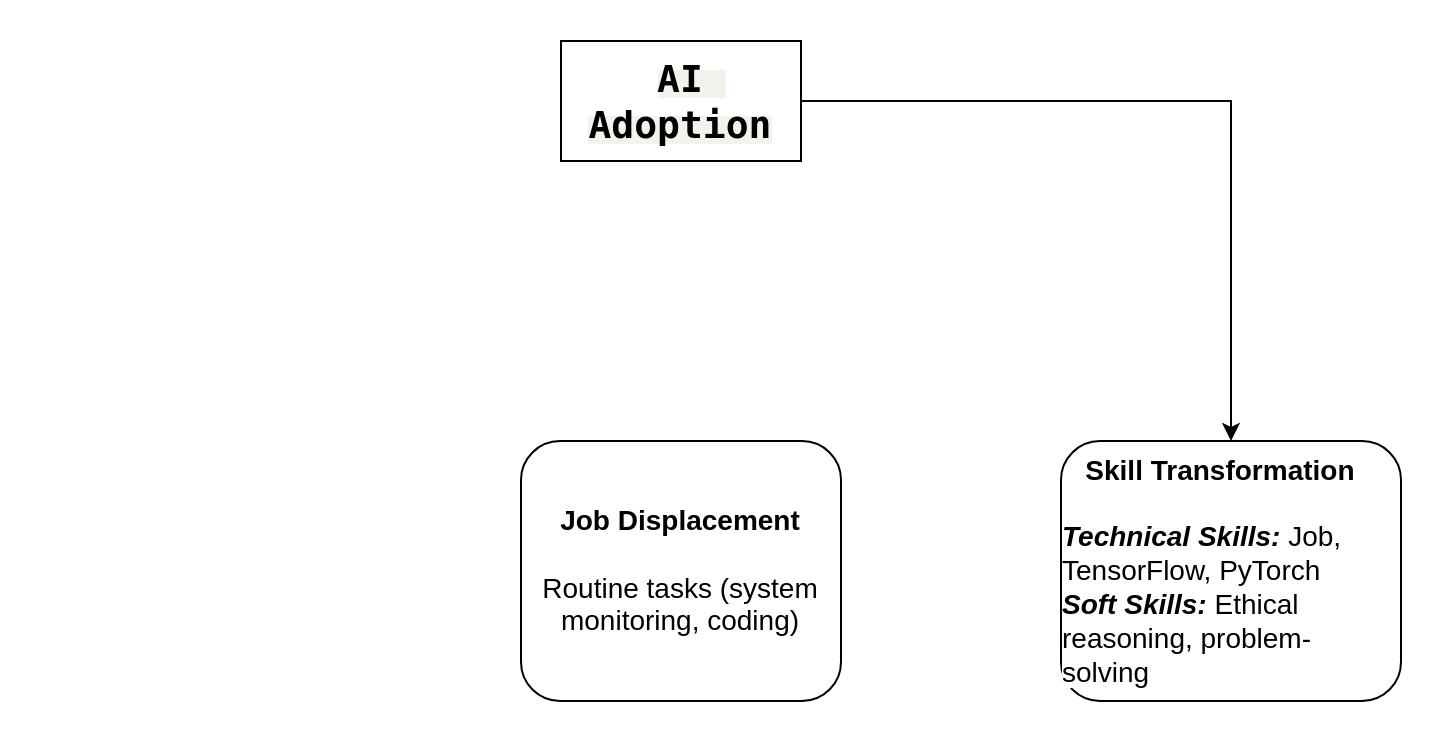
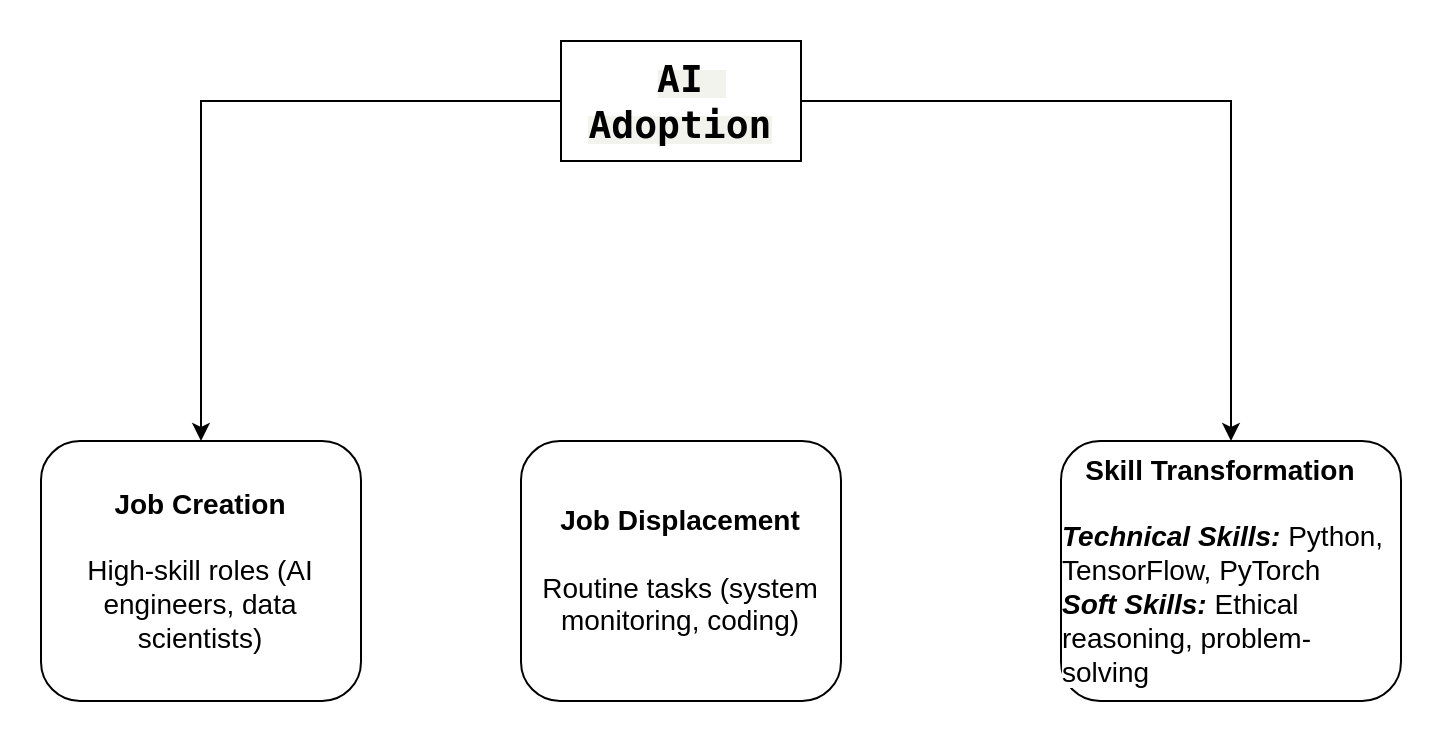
edge "AI Adoption" -> "Job Creation High-skill roles (AI engineers, data scientists)": added
node "Job Creation High-skill roles (AI engineers, data scientists)": added
node "Skill Transformation Technical Skills: Job, TensorFlow, PyTorch Soft Skills: Ethical reasoning, problem-solving": label "Skill Transformation Technical Skills: Job, TensorFlow, PyTorch Soft Skills: Ethical reasoning, problem-solving" -> "Skill Transformation Technical Skills: Python, TensorFlow, PyTorch Soft Skills: Ethical reasoning, problem-solving"
